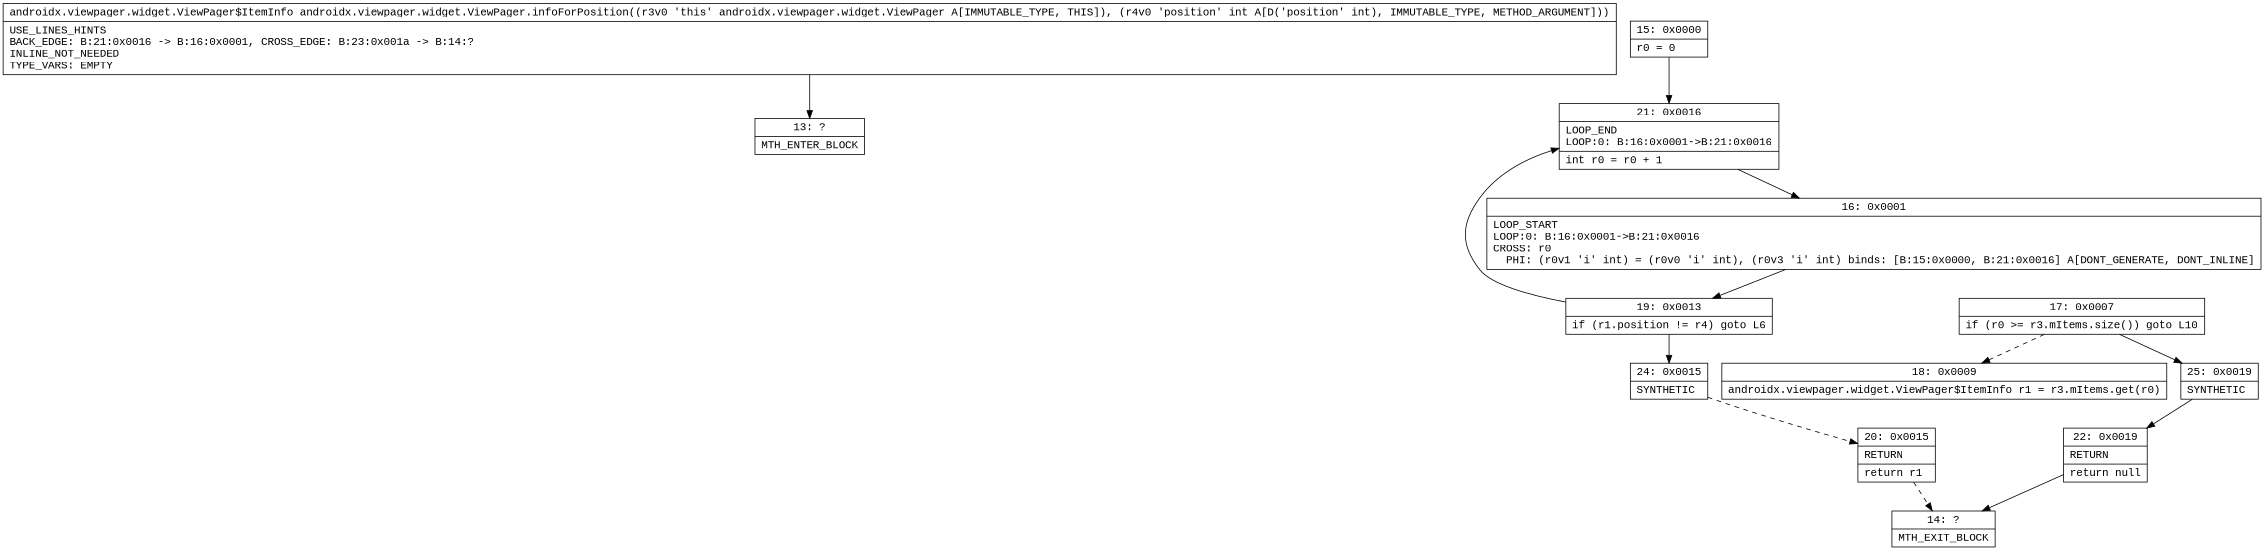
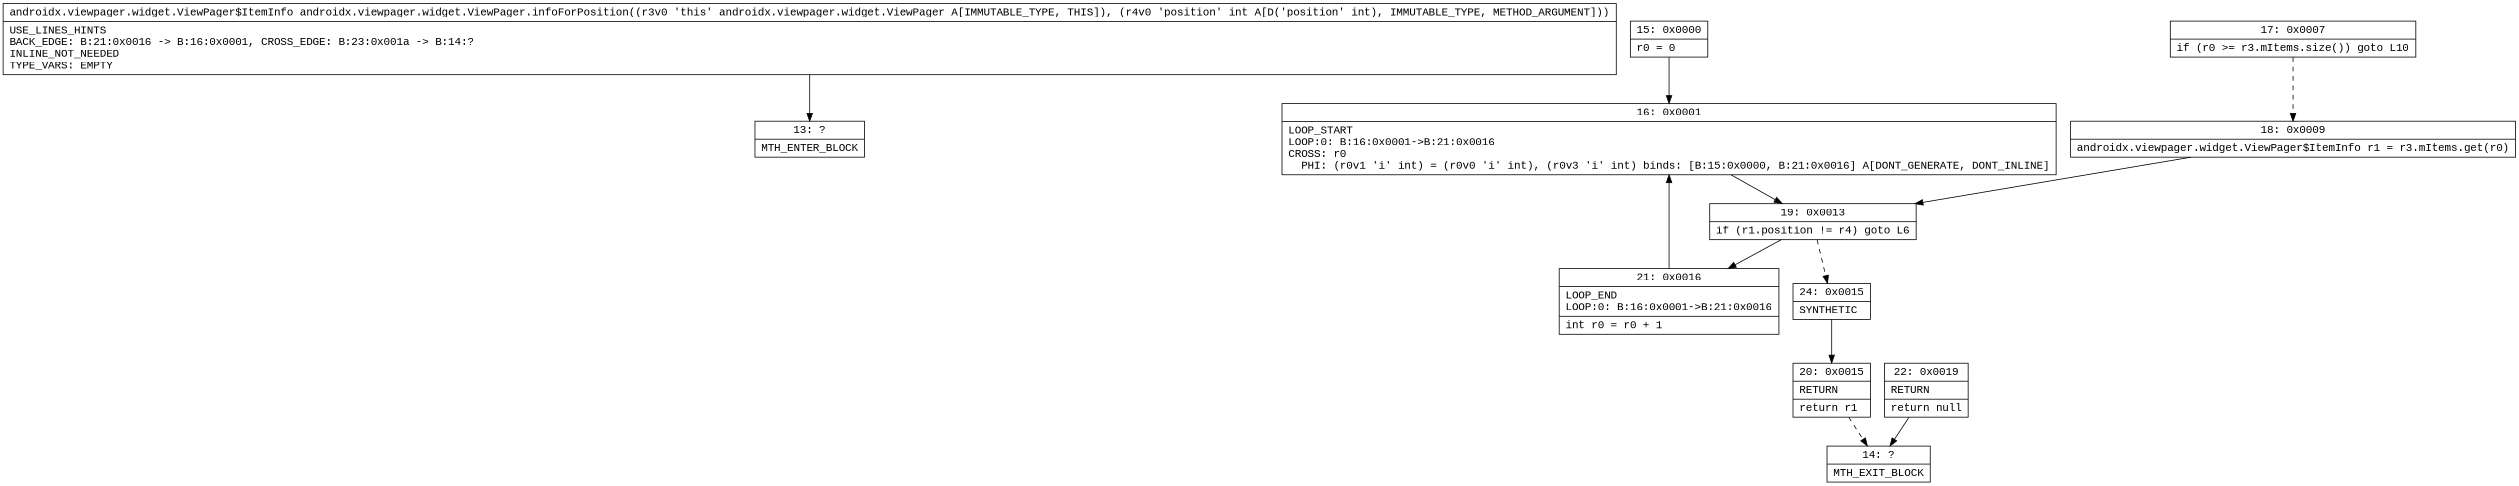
edge "15: 0x0000" -> "21: 0x0016": now "15: 0x0000" -> "16: 0x0001"
edge "18: 0x0009" -> "19: 0x0013": added
edge "19: 0x0013" -> "24: 0x0015": style solid -> dashed
node "25: 0x0019": removed
edge "24: 0x0015" -> "20: 0x0015": style dashed -> solid
